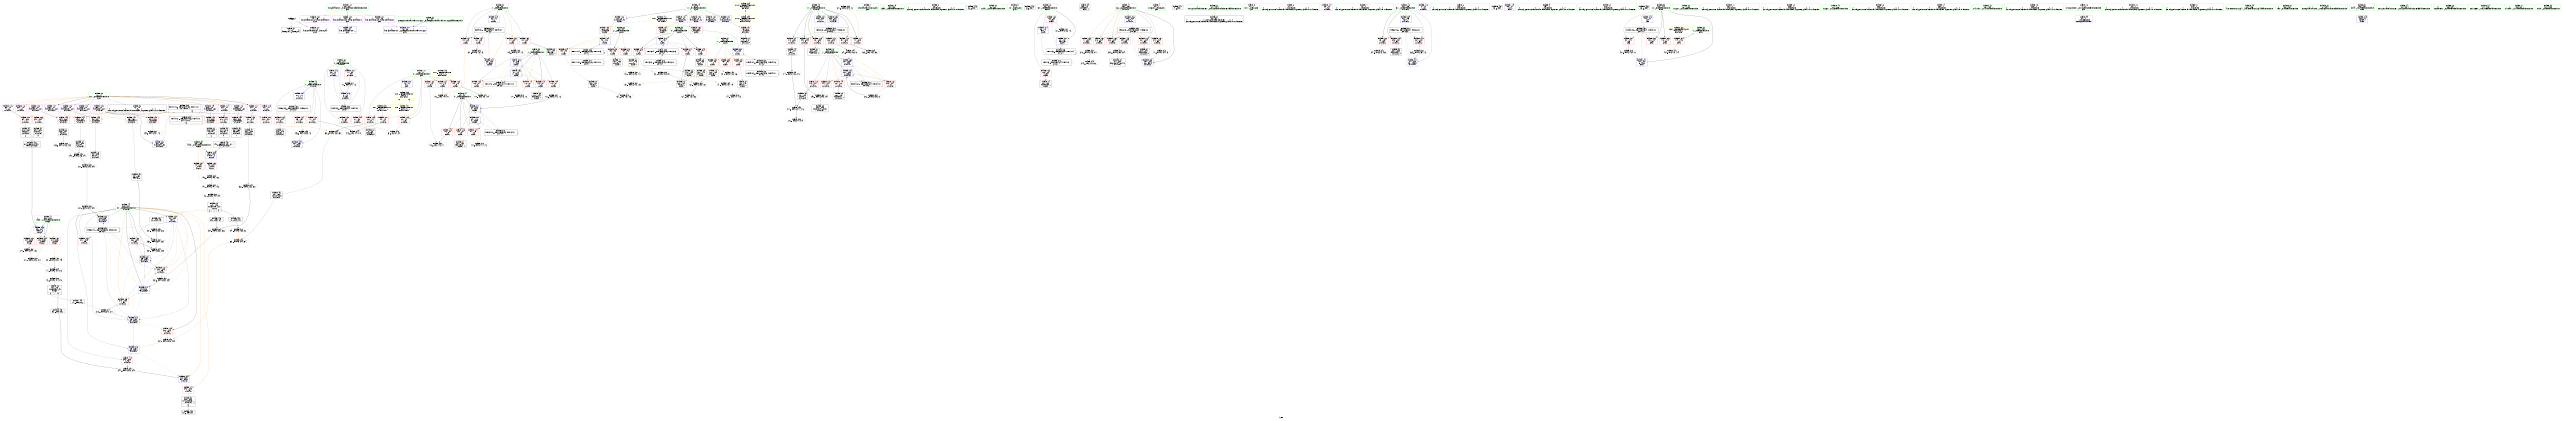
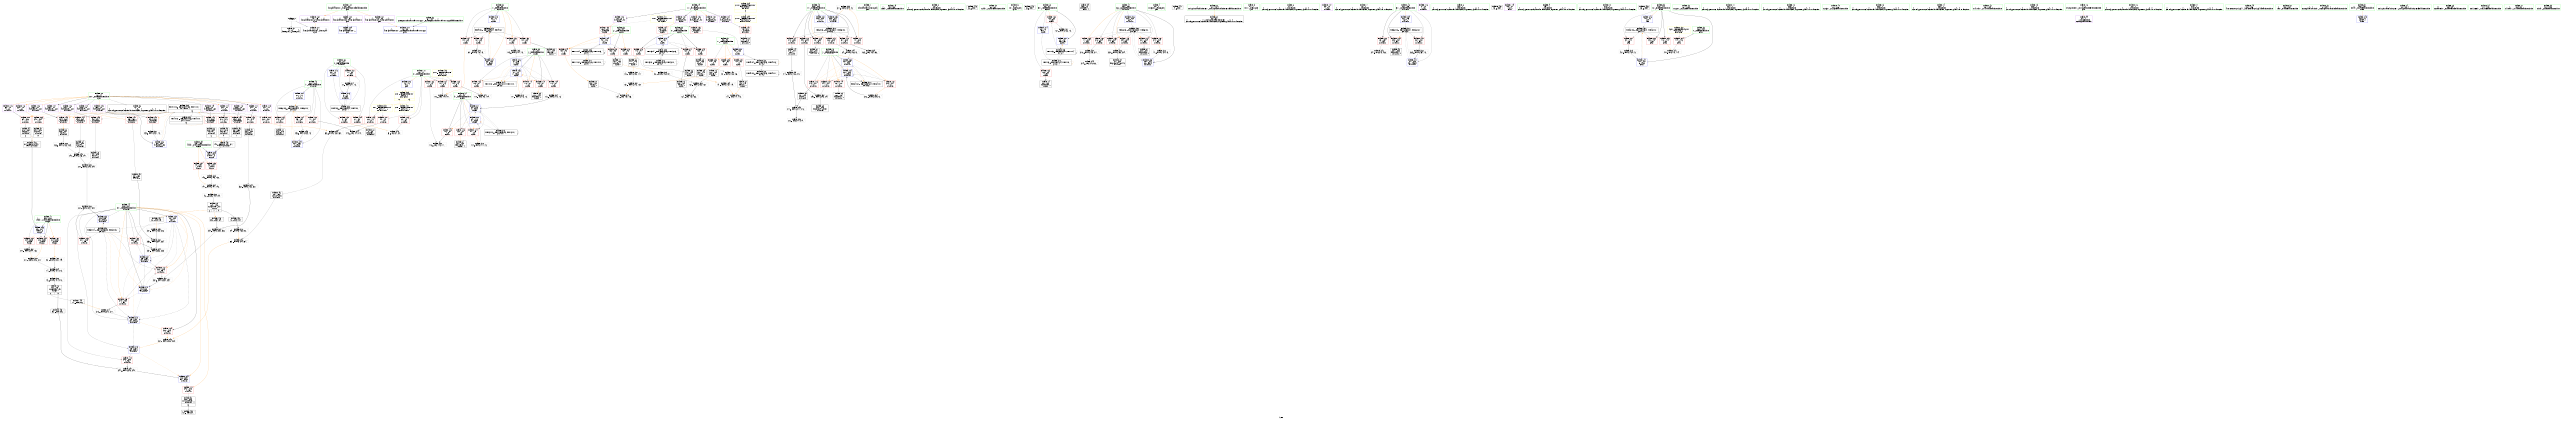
node "NodeID: 32": text "_Z2bfv" -> "_Z2workv"
